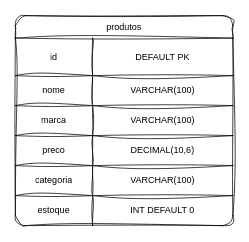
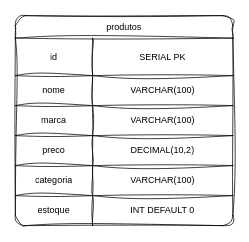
node "DEFAULT PK": label "DEFAULT PK" -> "SERIAL PK"
node "DECIMAL(10,6)": label "DECIMAL(10,6)" -> "DECIMAL(10,2)"
